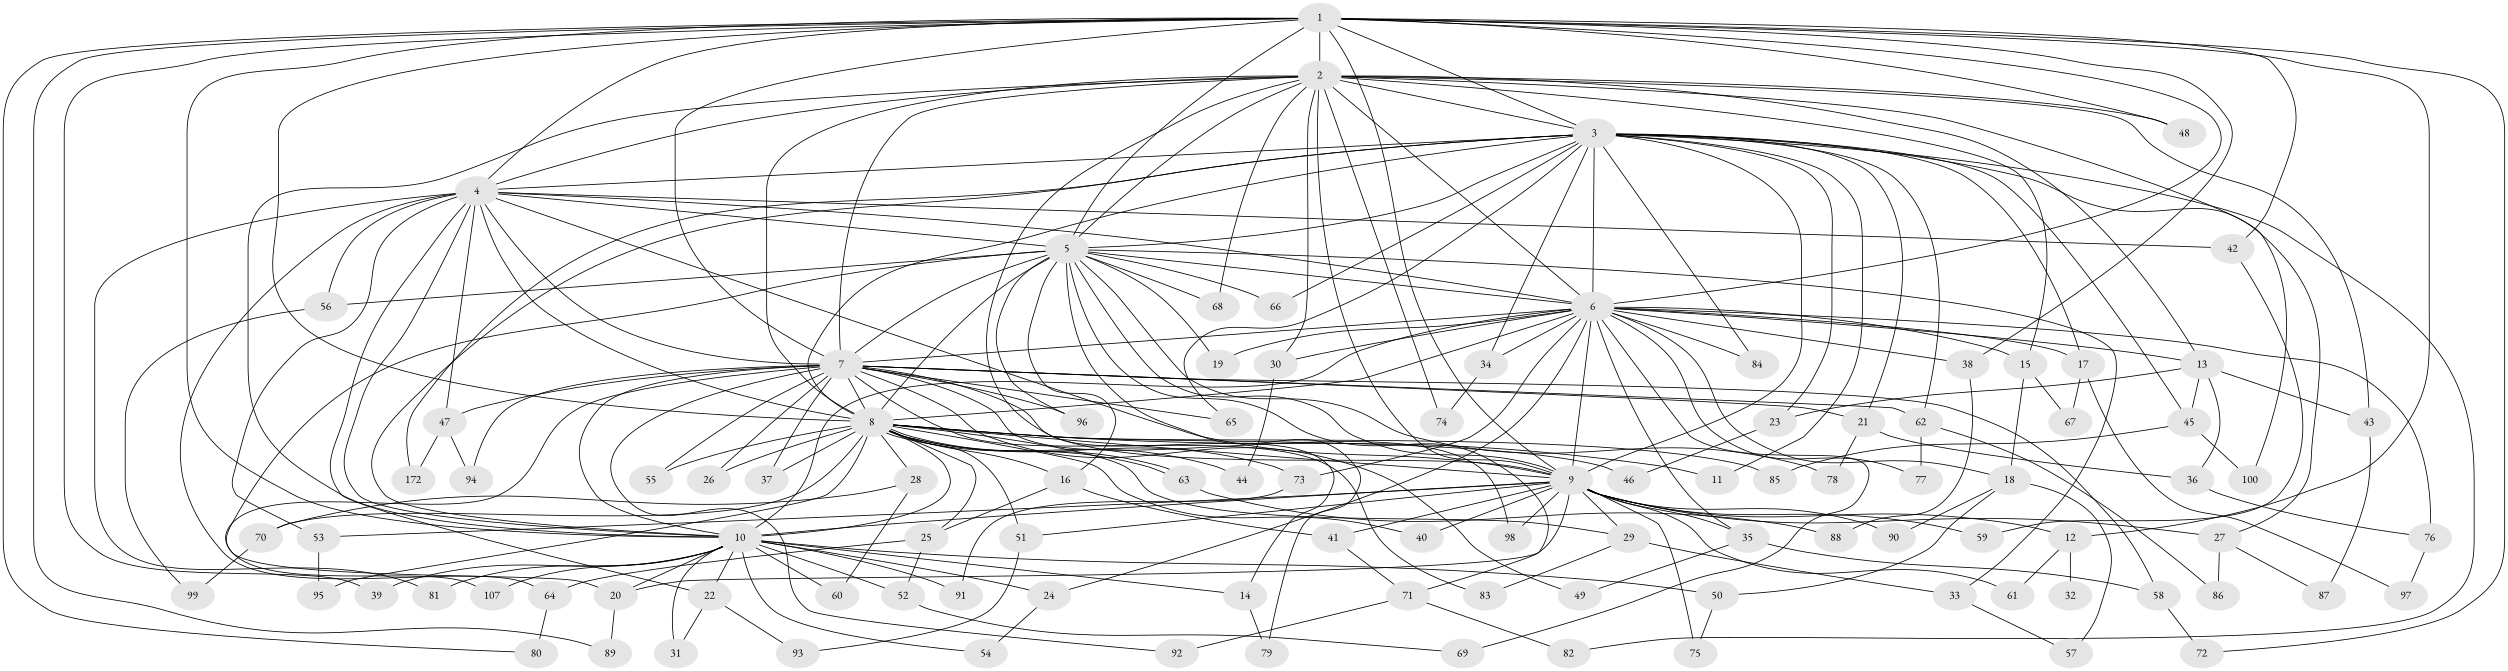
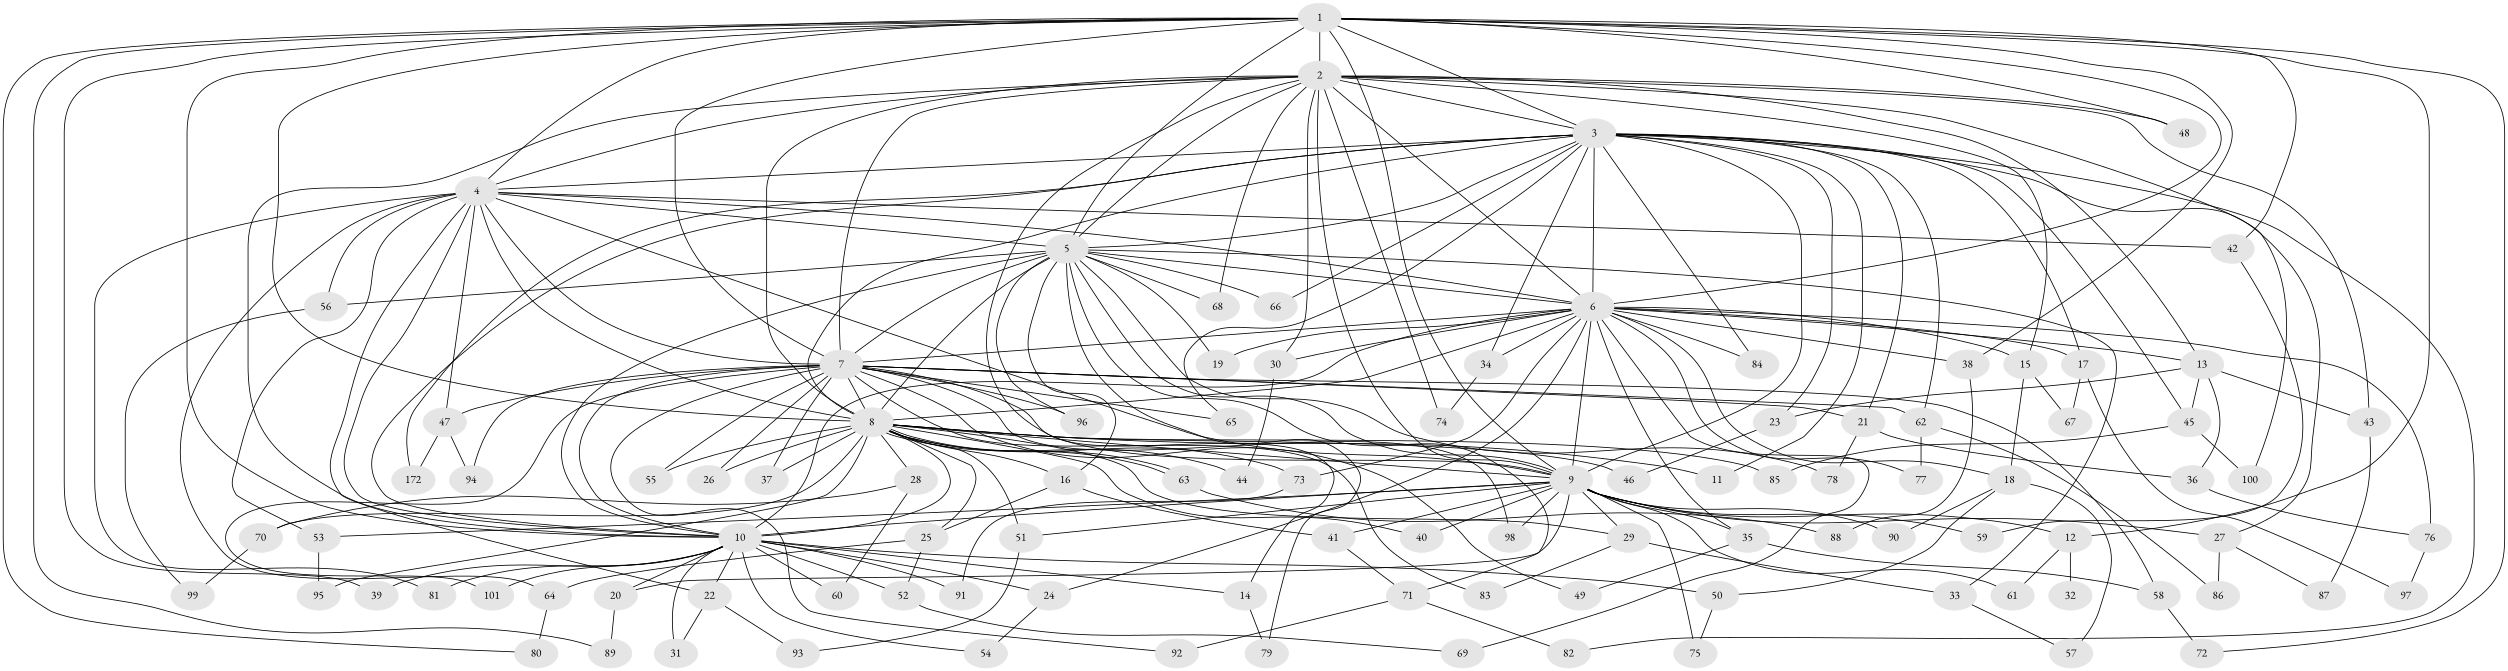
edge "5" -- "20": now "5" -- "10"
node "107": label "107" -> "101"
